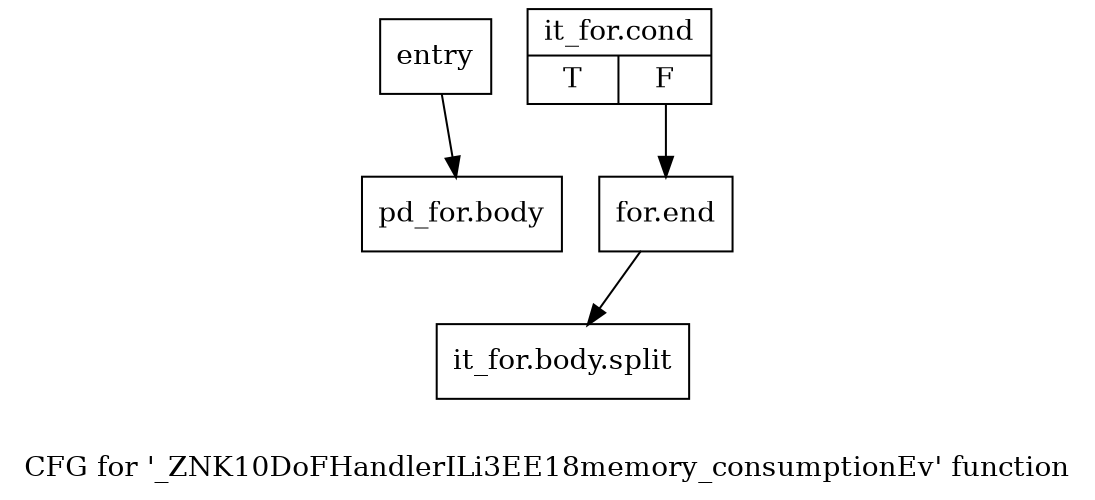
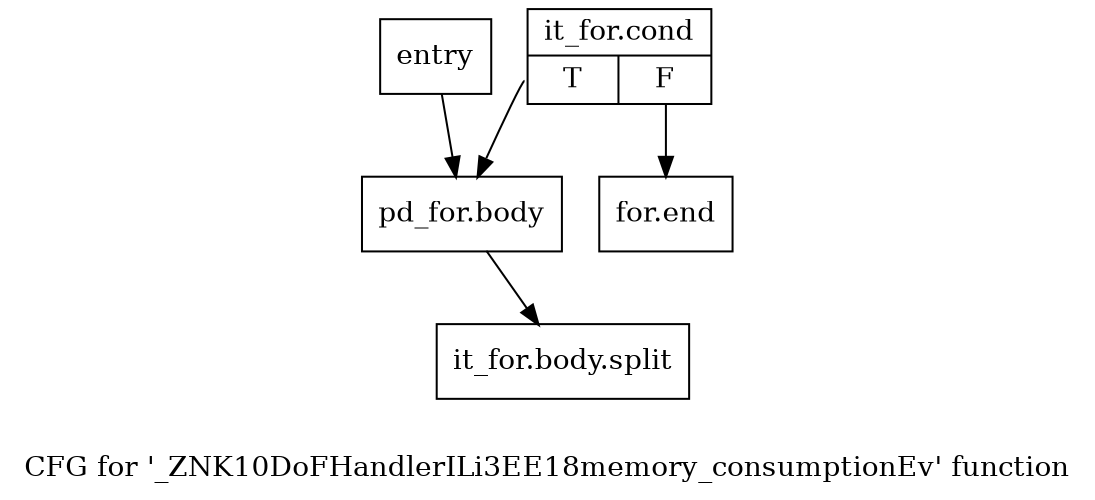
edge "it_for.cond" -> "pd_for.body": added
edge "for.end" -> "it_for.body.split": now "pd_for.body" -> "it_for.body.split"
